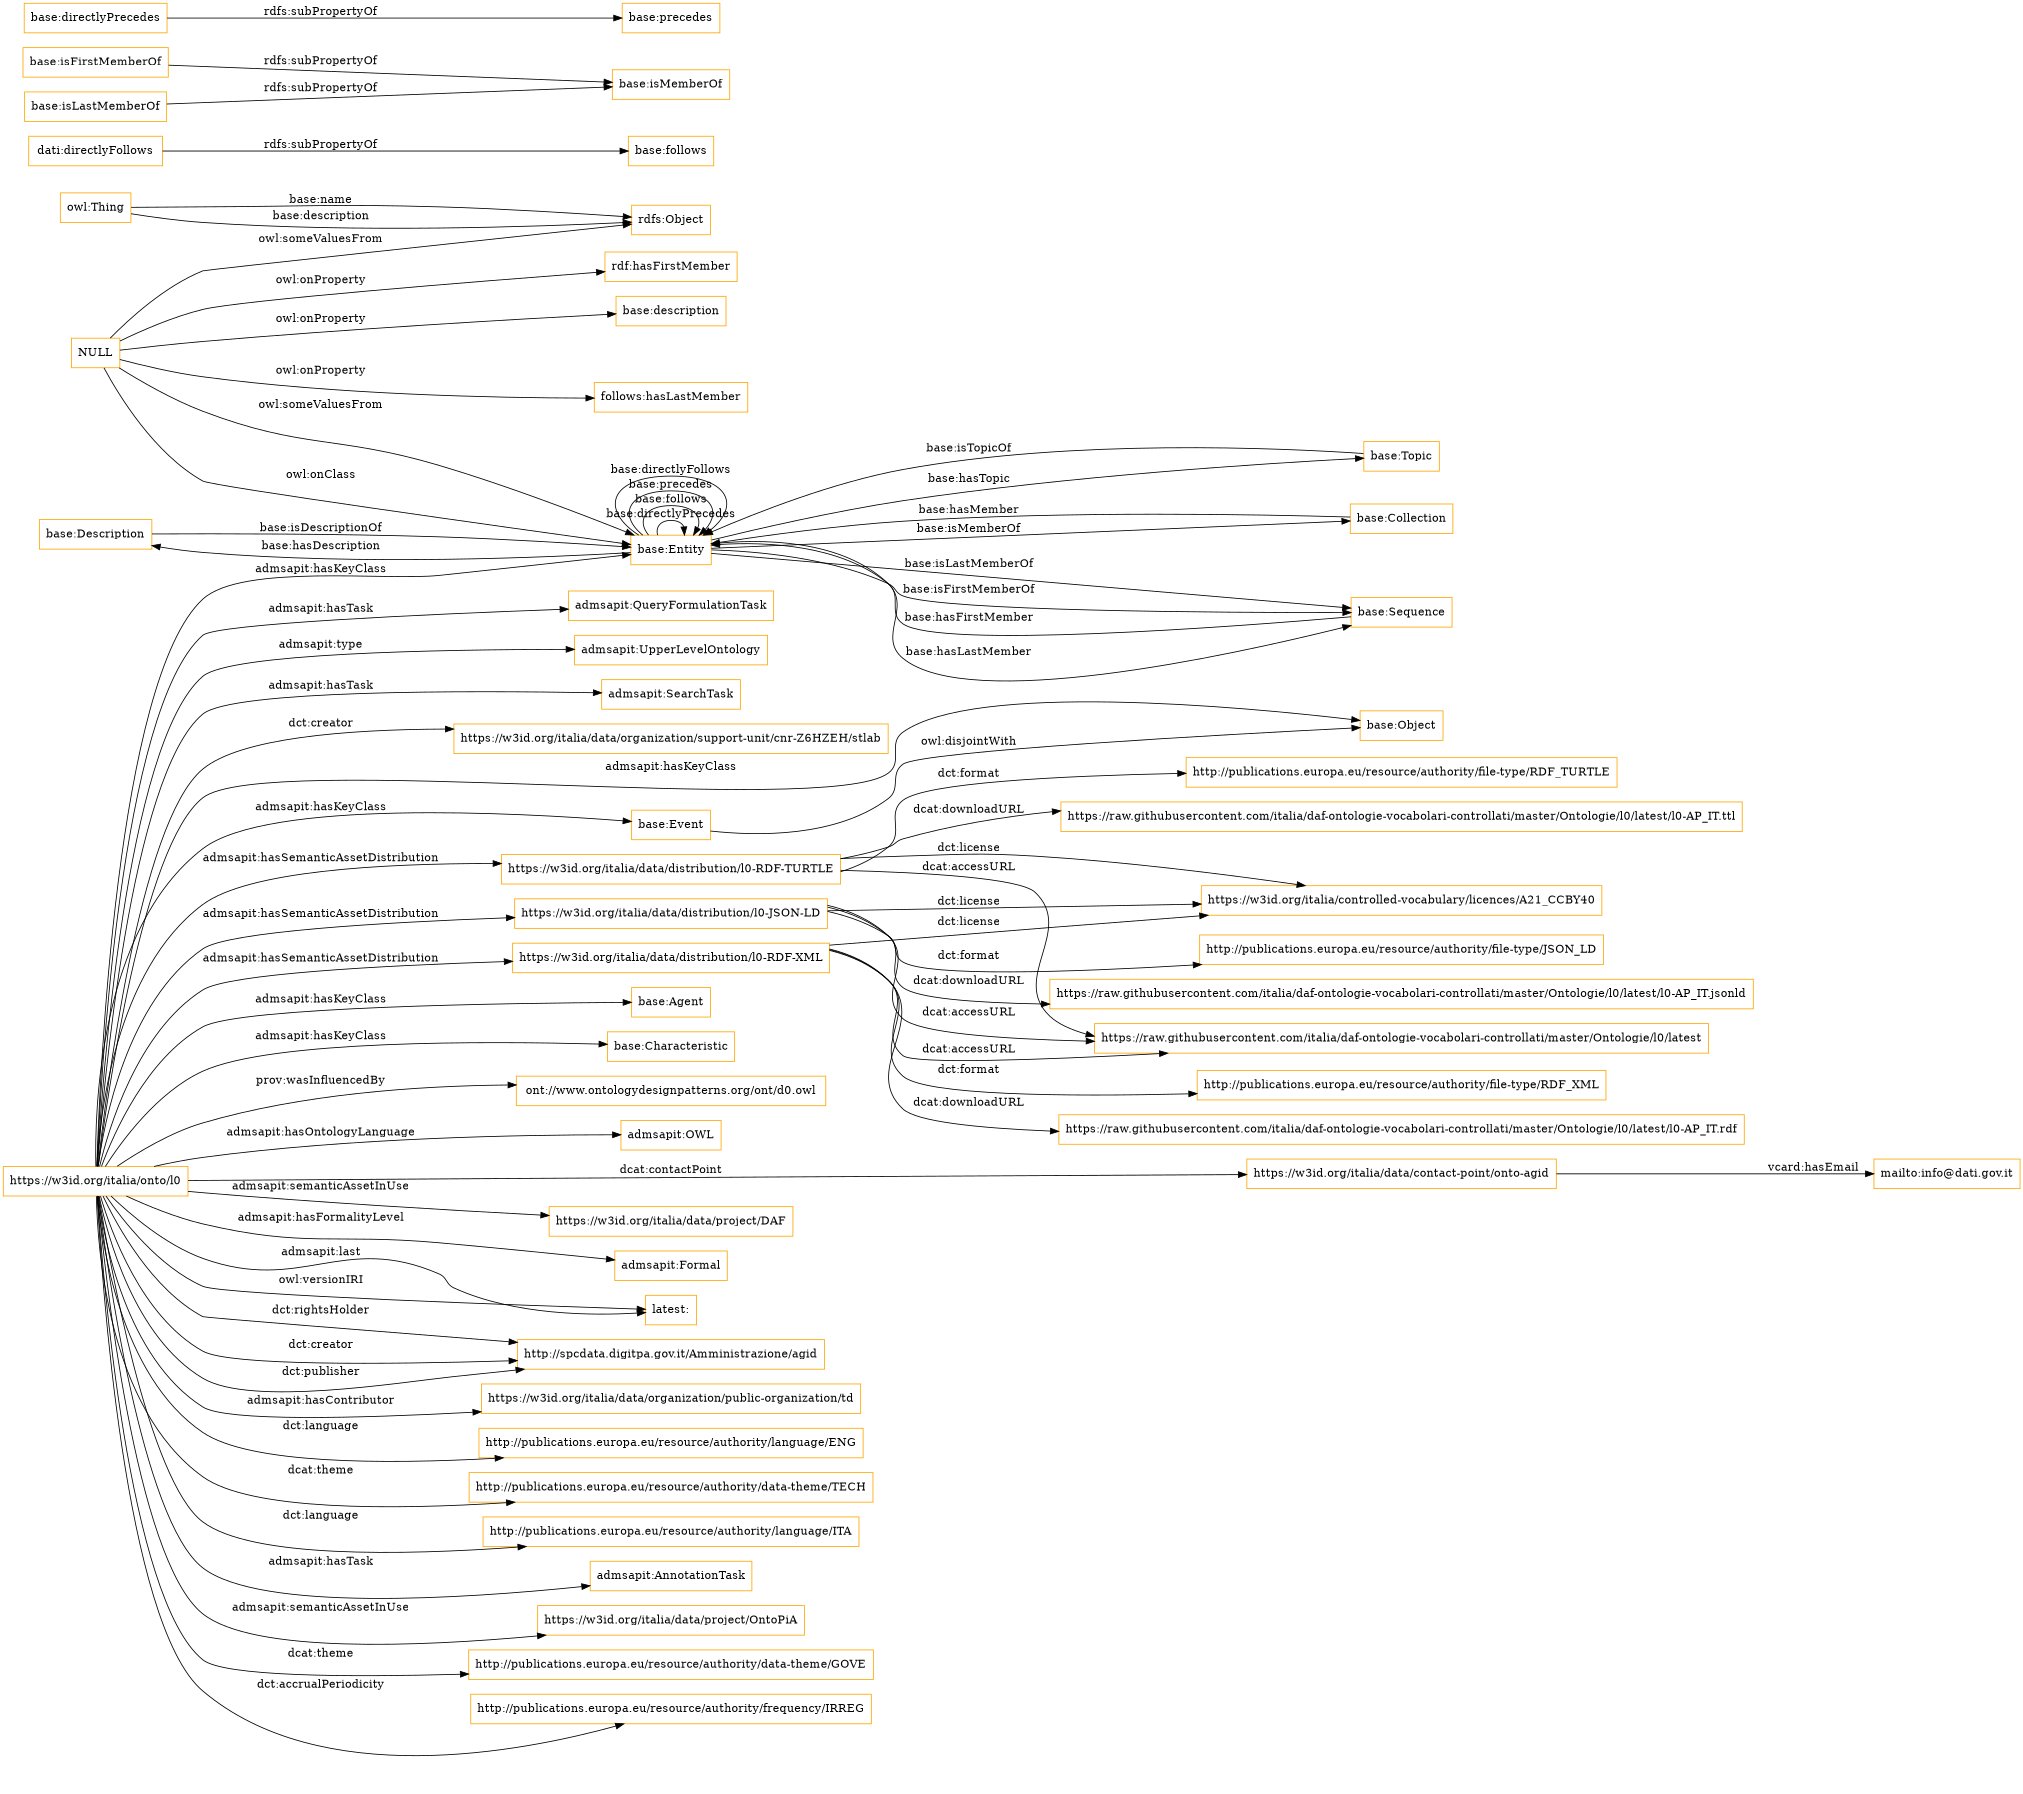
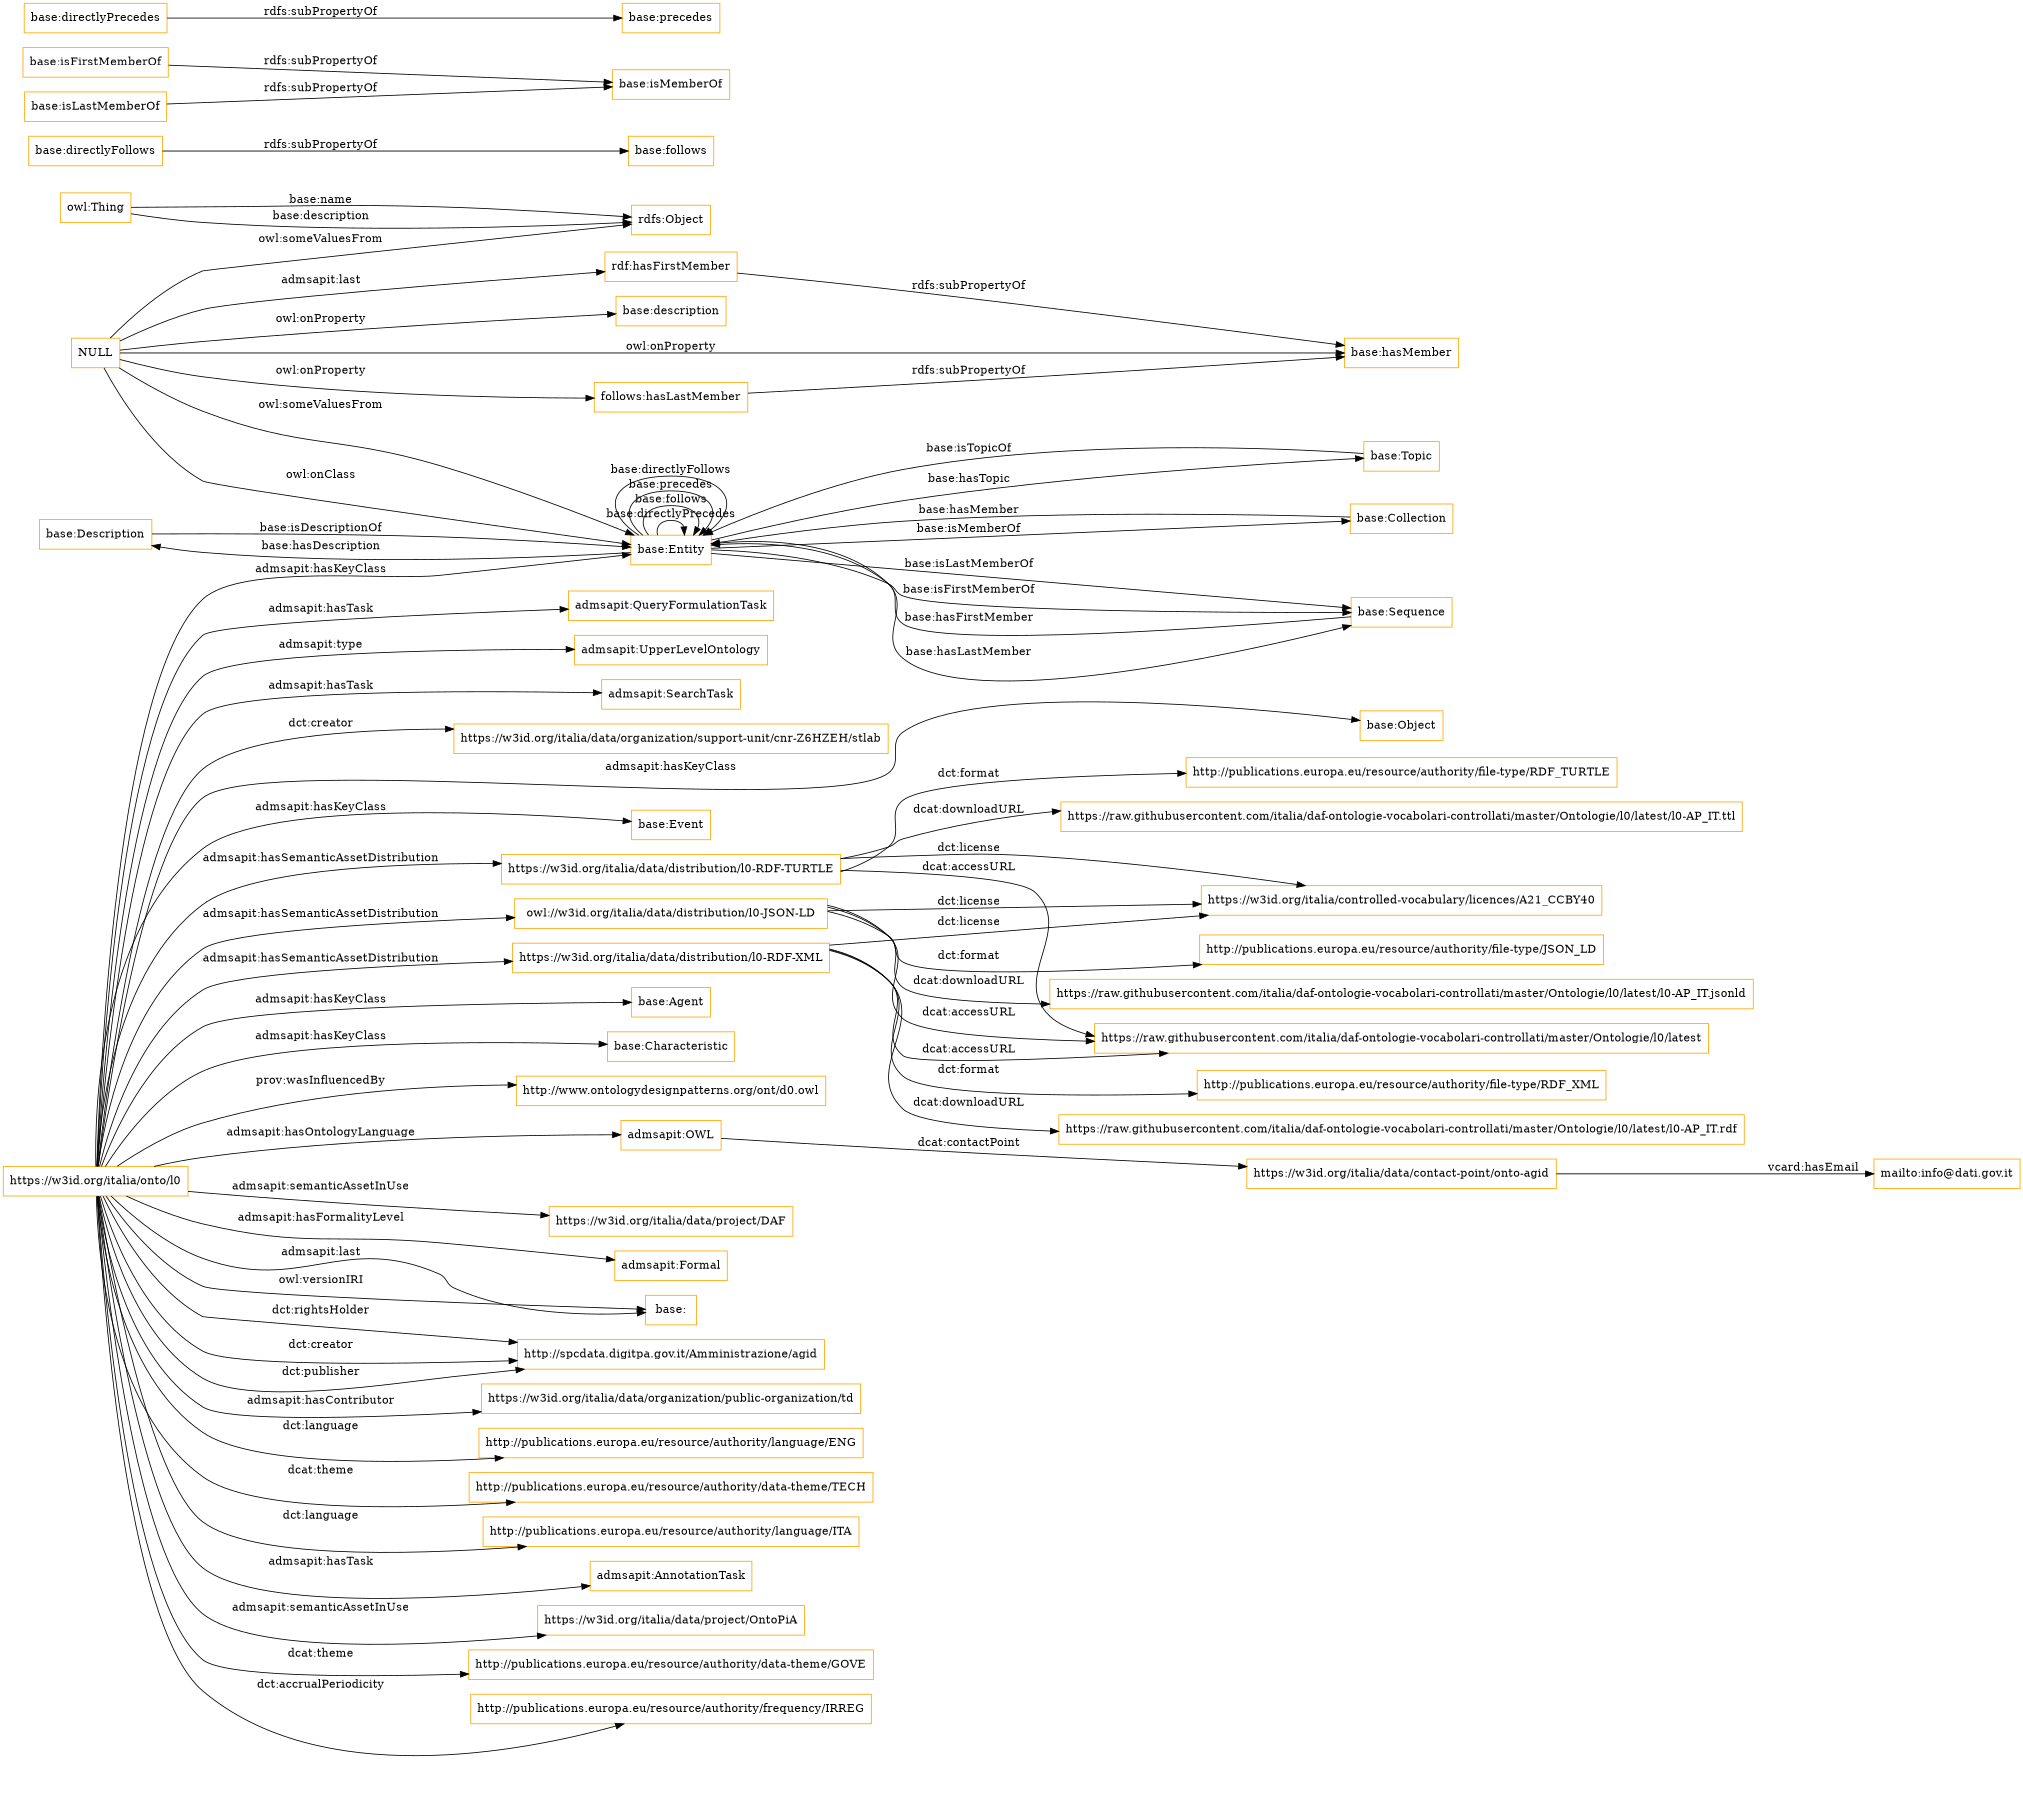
node "dati:directlyFollows": label "dati:directlyFollows" -> "base:directlyFollows"
edge "NULL" -> "rdf:hasFirstMember": label "owl:onProperty" -> "admsapit:last"
node "base:hasMember": added
edge "base:Event" -> "base:Object": removed, label "owl:disjointWith"
node "https://w3id.org/italia/data/distribution/l0-JSON-LD": label "https://w3id.org/italia/data/distribution/l0-JSON-LD" -> "owl://w3id.org/italia/data/distribution/l0-JSON-LD"
node "ont://www.ontologydesignpatterns.org/ont/d0.owl": label "ont://www.ontologydesignpatterns.org/ont/d0.owl" -> "http://www.ontologydesignpatterns.org/ont/d0.owl"
edge "https://w3id.org/italia/onto/l0" -> "https://w3id.org/italia/data/contact-point/onto-agid": now "admsapit:OWL" -> "https://w3id.org/italia/data/contact-point/onto-agid"
node "latest:": label "latest:" -> "base:"
